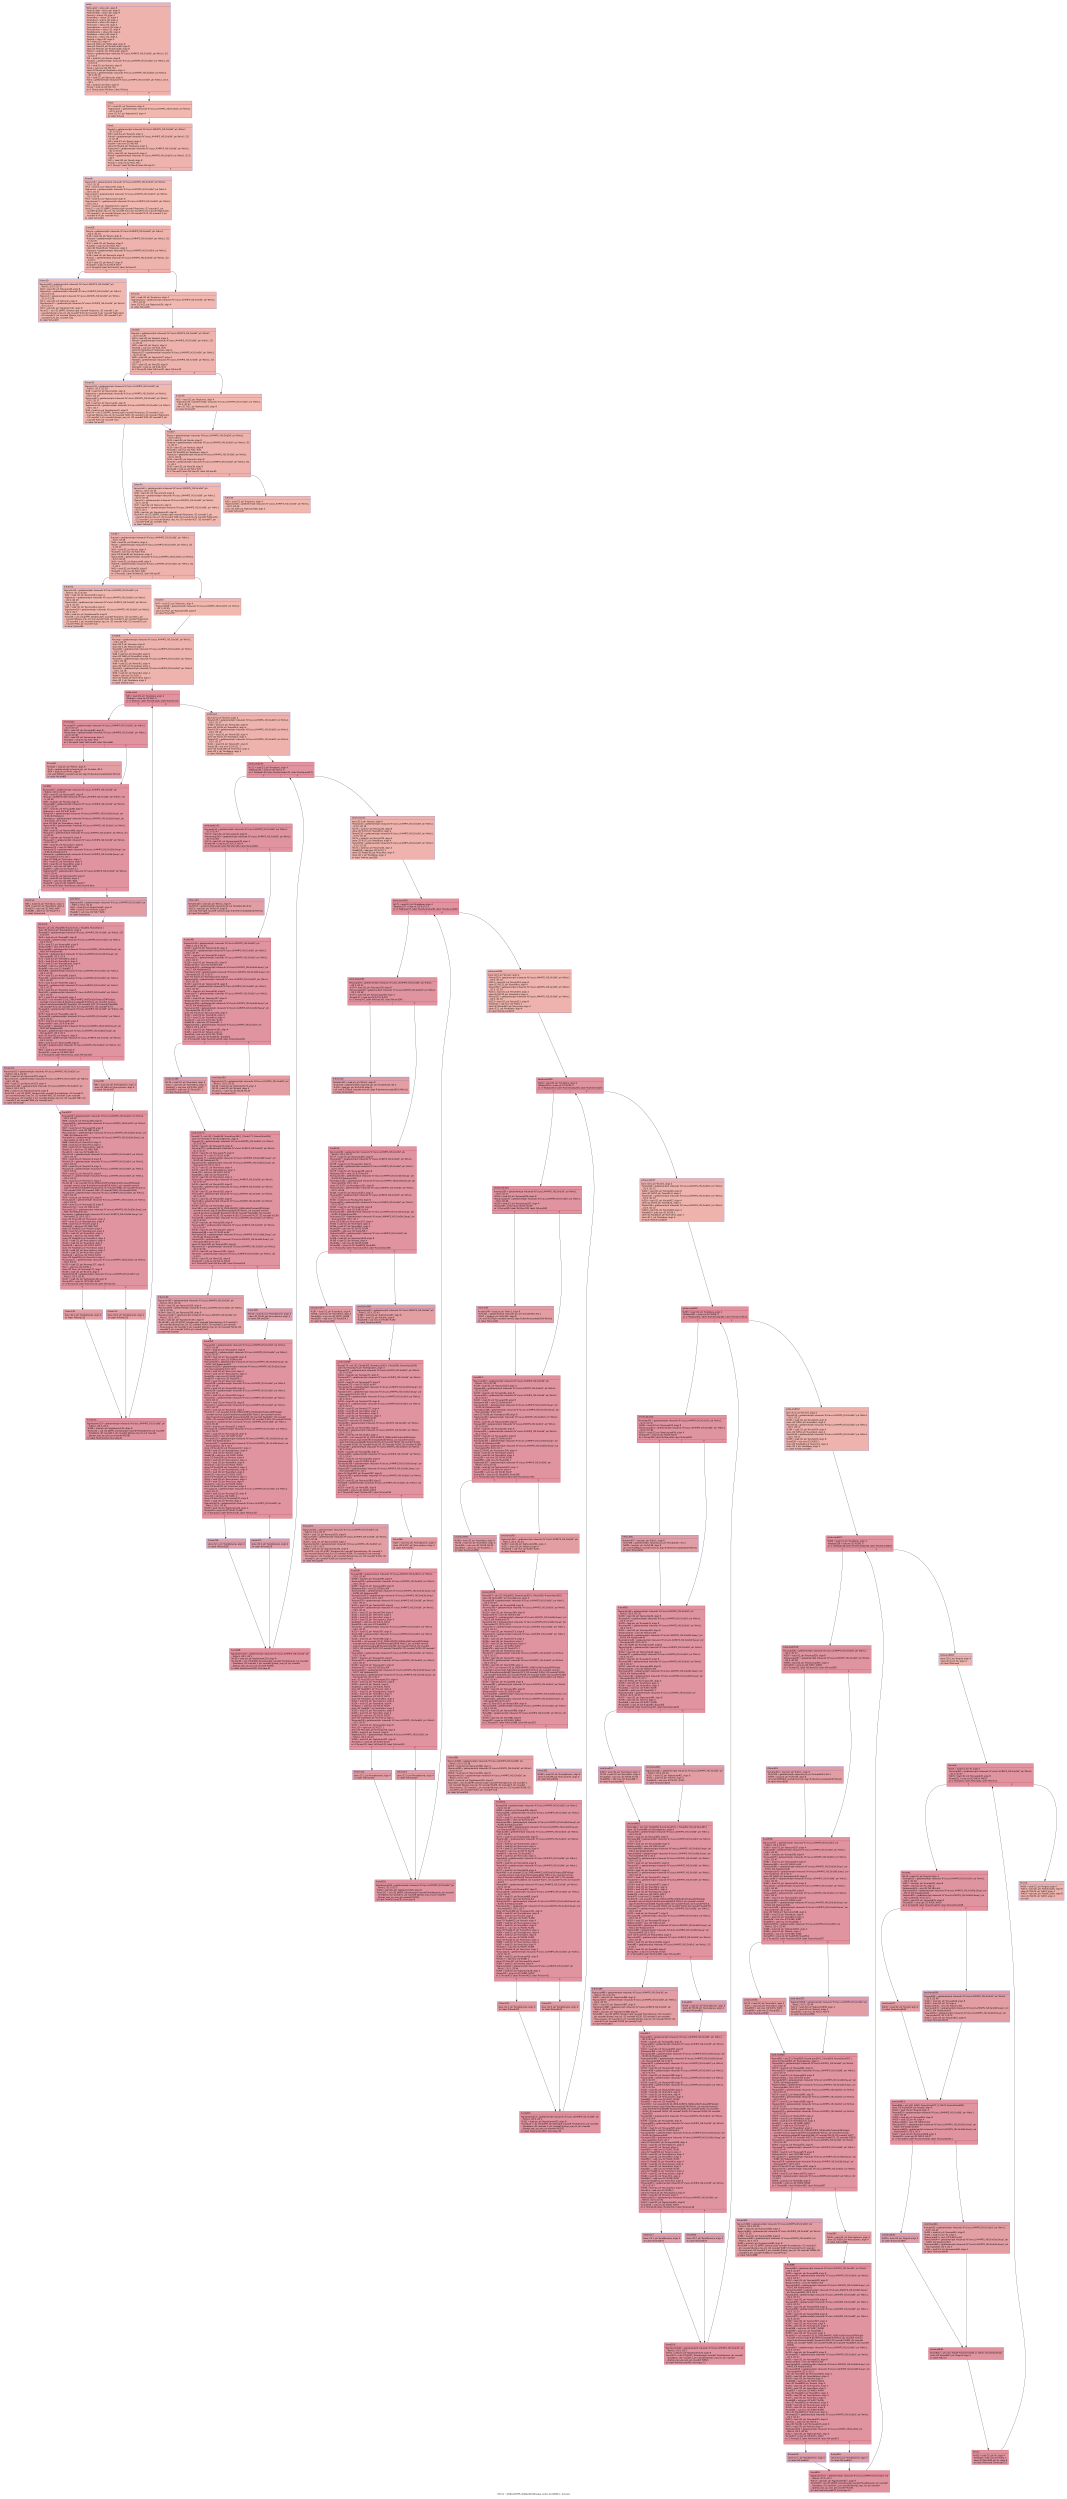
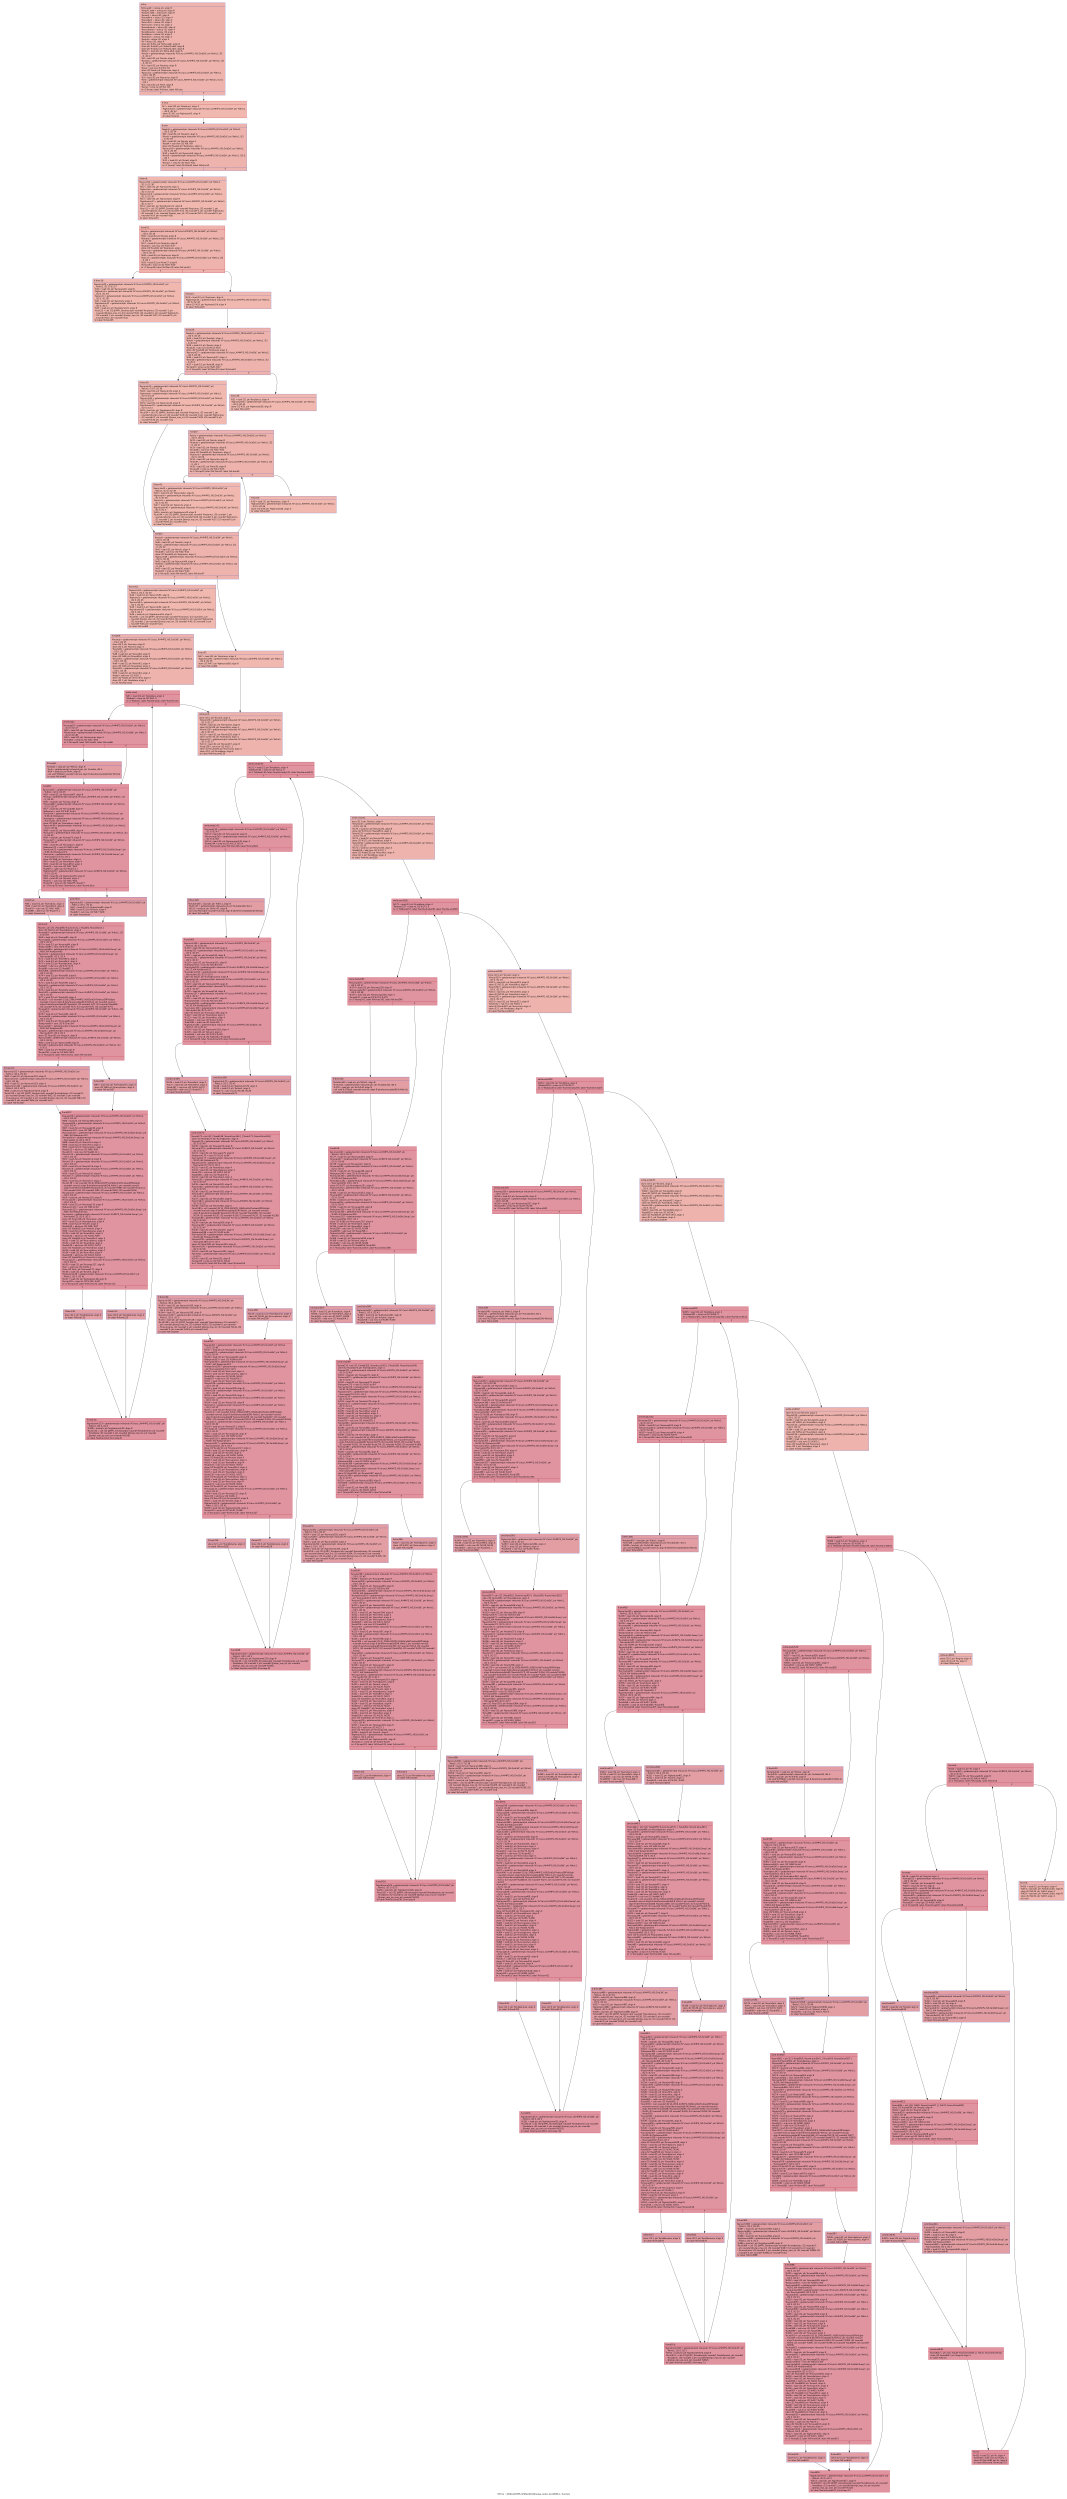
edge "if.else35:" -> "if.end37:": now "if.end47:" -> "if.end37:"
edge "if.else57:" -> "if.end59:": now "if.else57:" -> "while.end:"
node "if.end59:": text "br label %while.cond" -> "br vfn %while.cond"
